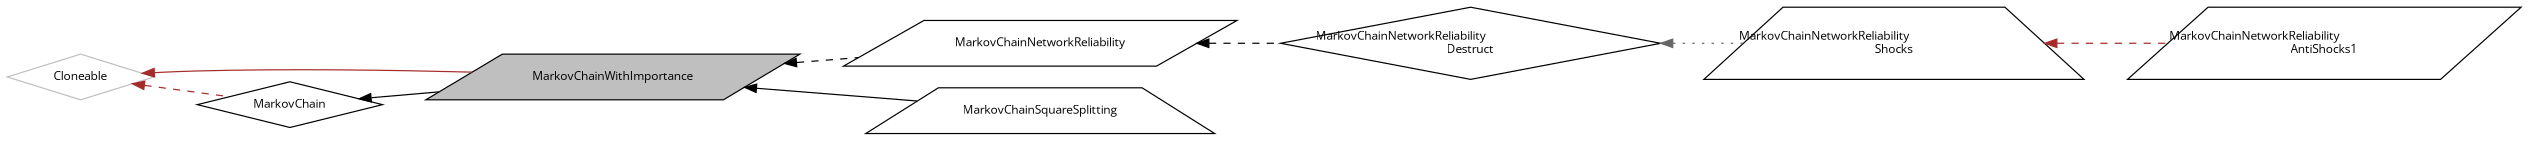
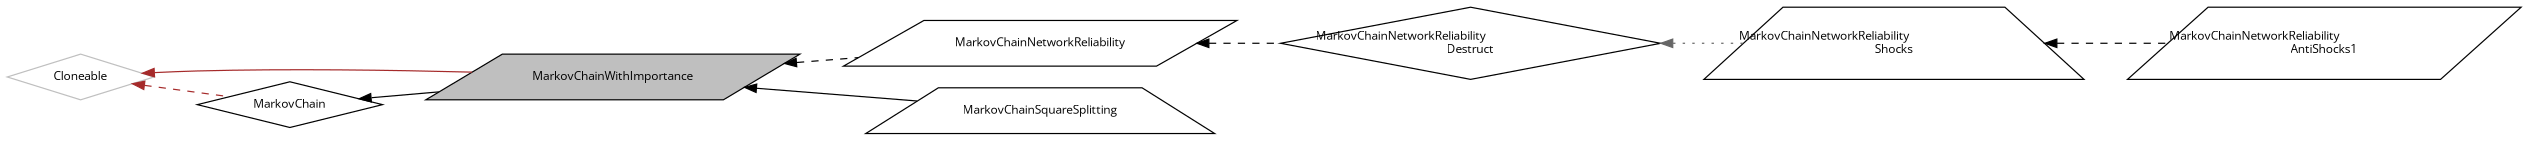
edge "MarkovChainNetworkReliability AntiShocks1" -> "MarkovChainNetworkReliability Shocks": color brown -> black
